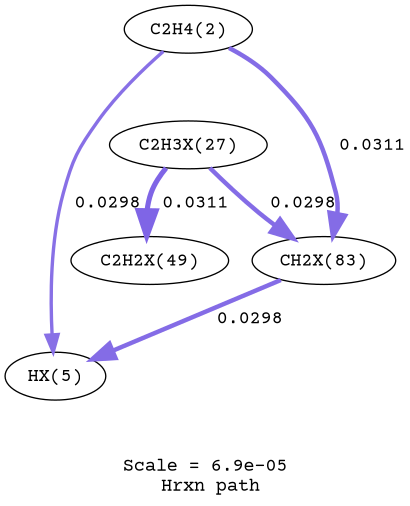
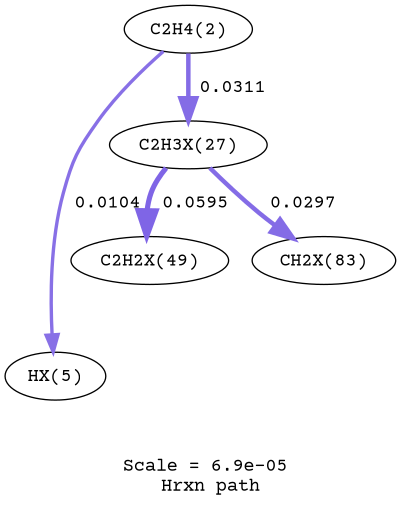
edge "C2H4(2)" -> "CH2X(83)": now "C2H4(2)" -> "C2H3X(27)"
edge "C2H4(2)" -> "HX(5)": label " 0.0298" -> " 0.0104"
edge "C2H3X(27)" -> "C2H2X(49)": label " 0.0311" -> " 0.0595"
edge "C2H3X(27)" -> "CH2X(83)": label " 0.0298" -> " 0.0297"
edge "CH2X(83)" -> "HX(5)": removed, label "0.0298"
